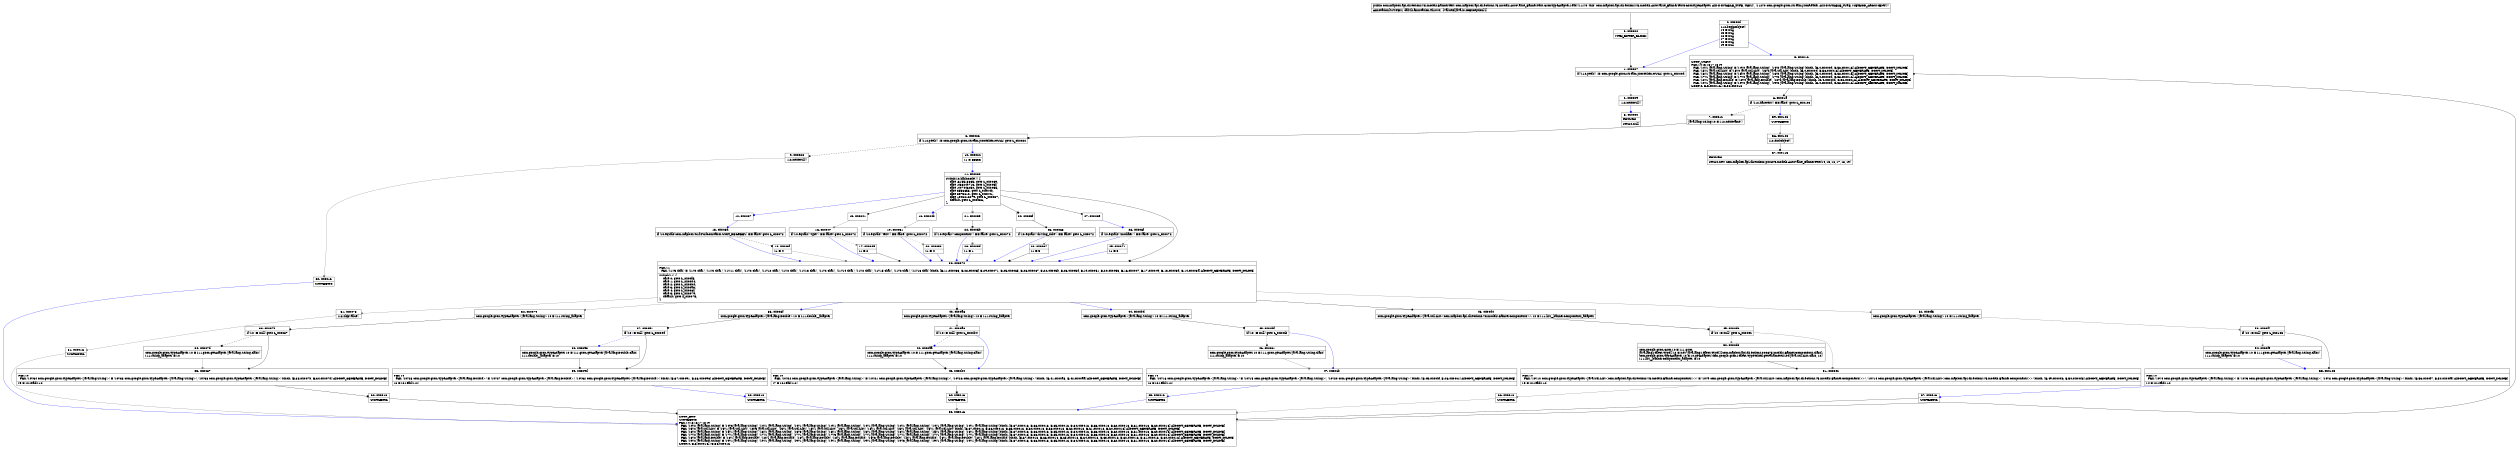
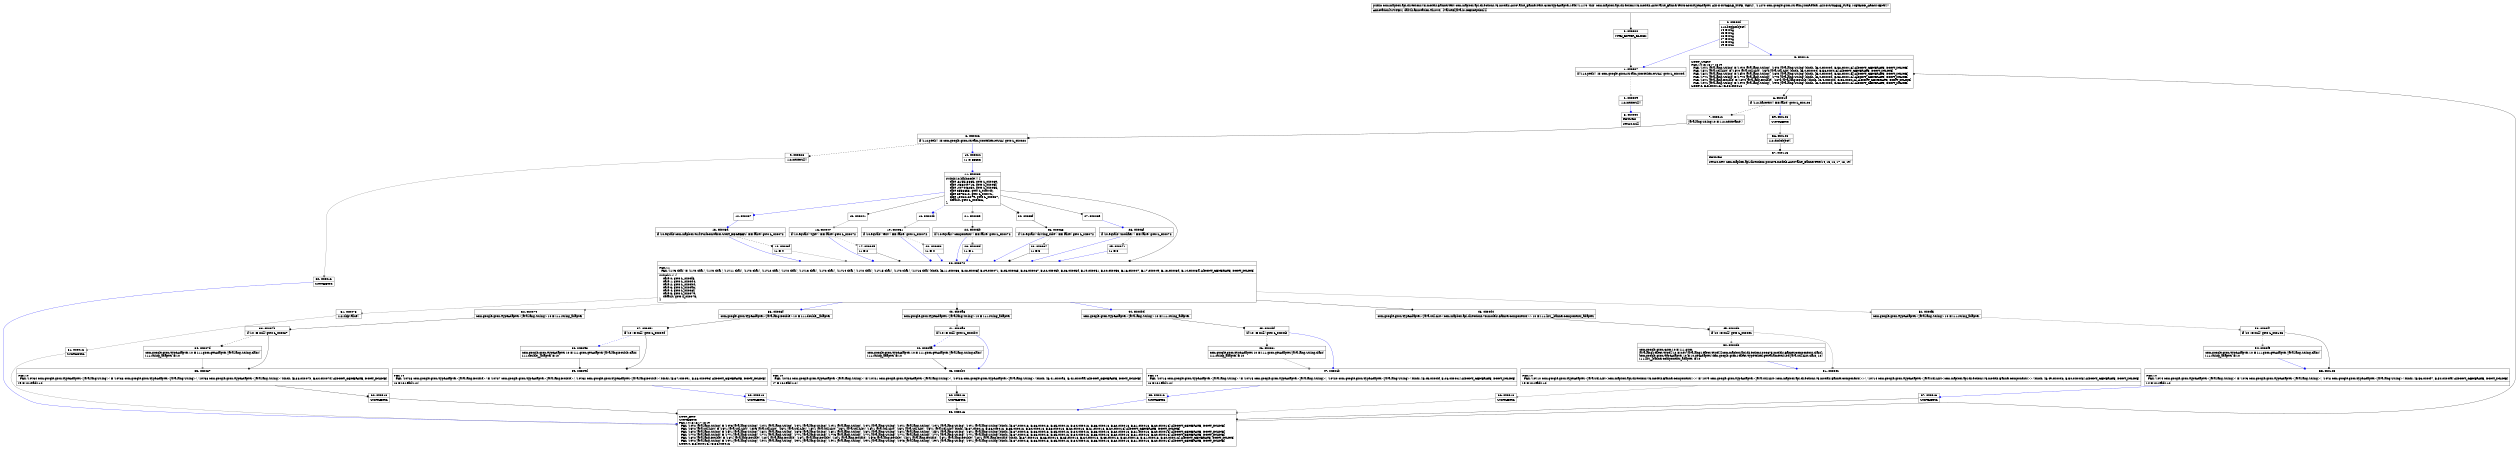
edge "50: 0x00d8" -> "51: 0x00ec": color black -> blue
